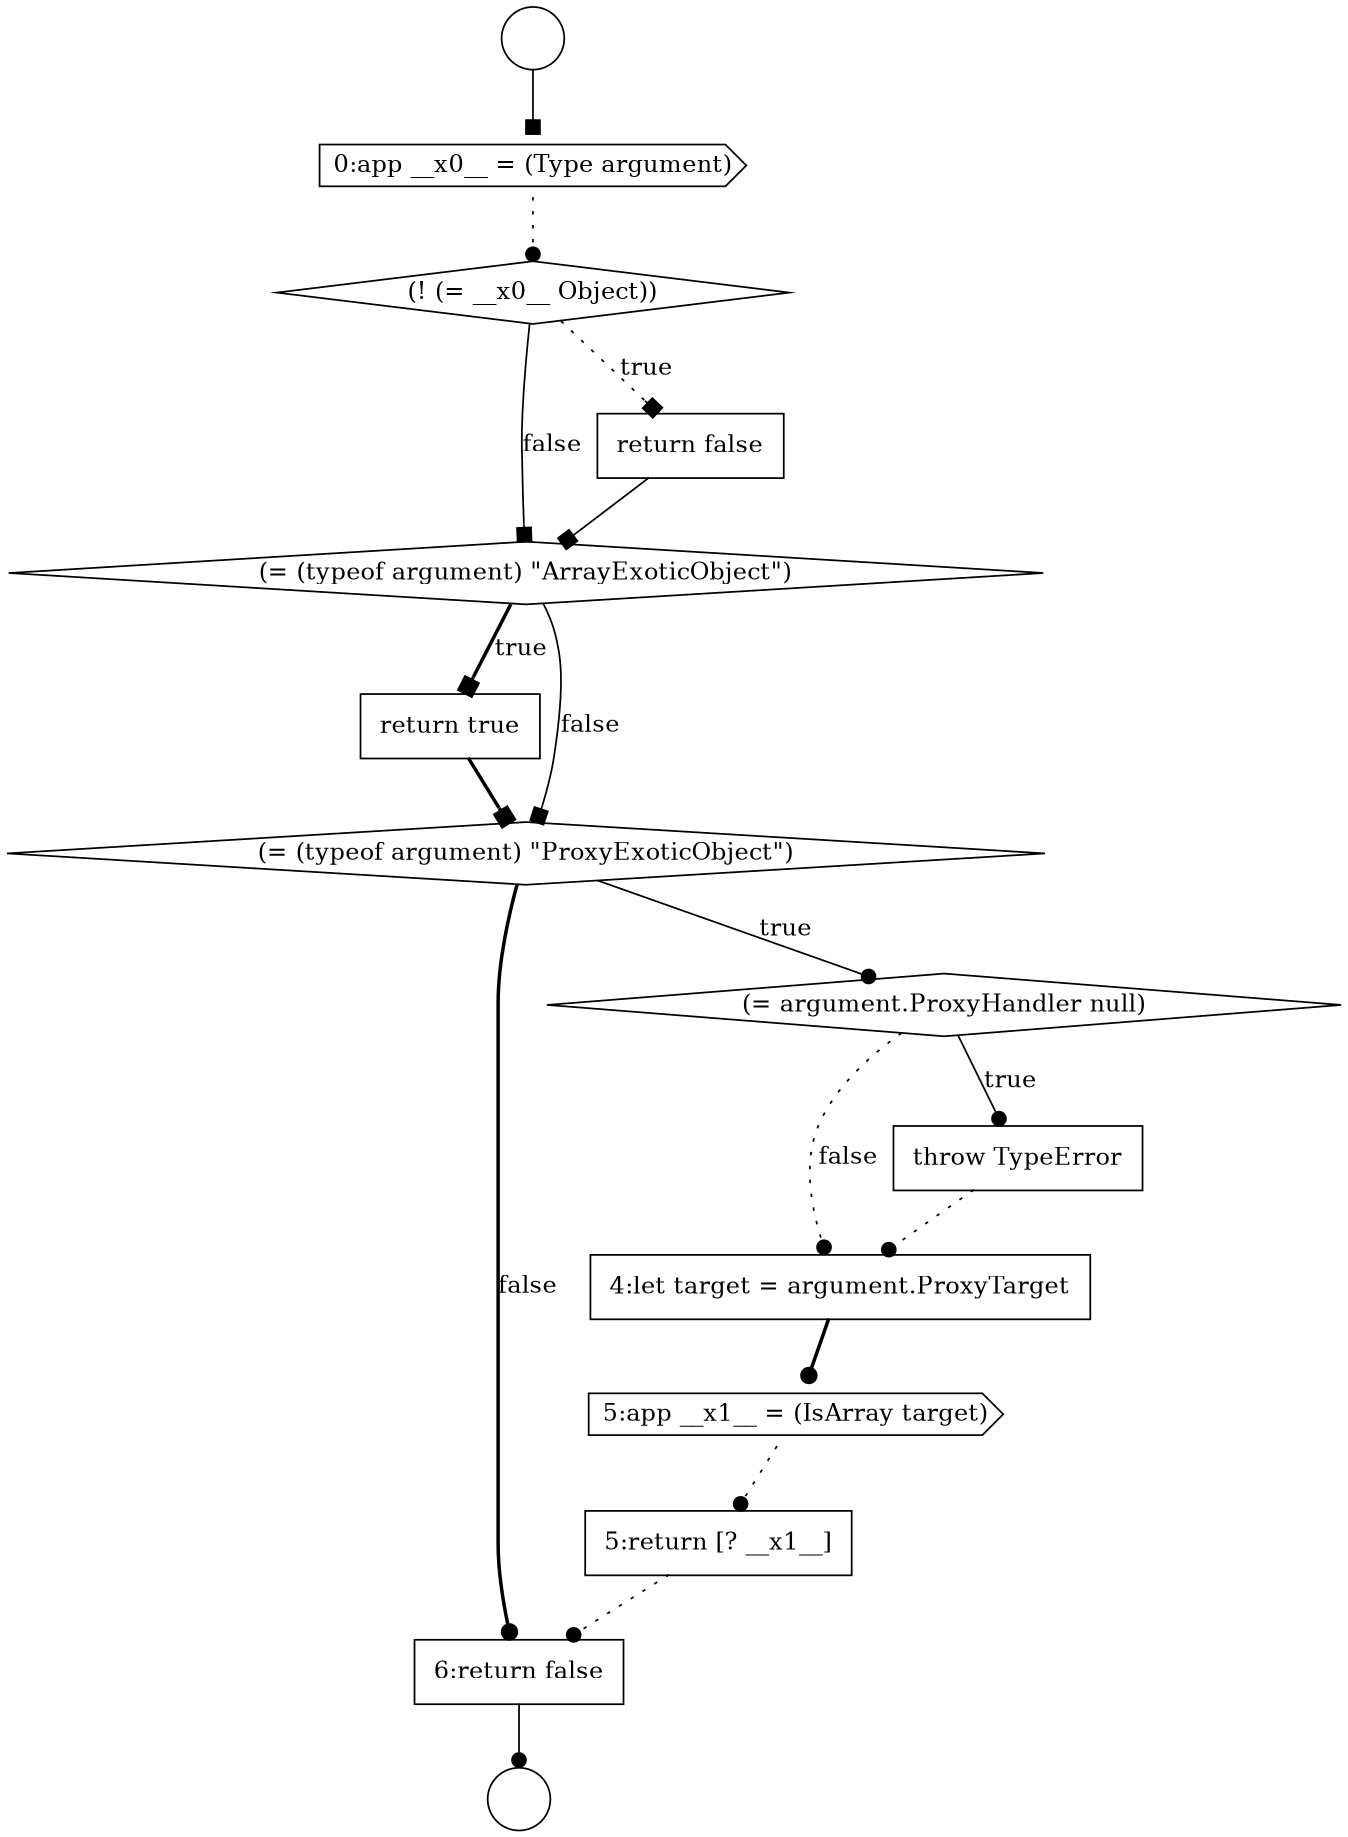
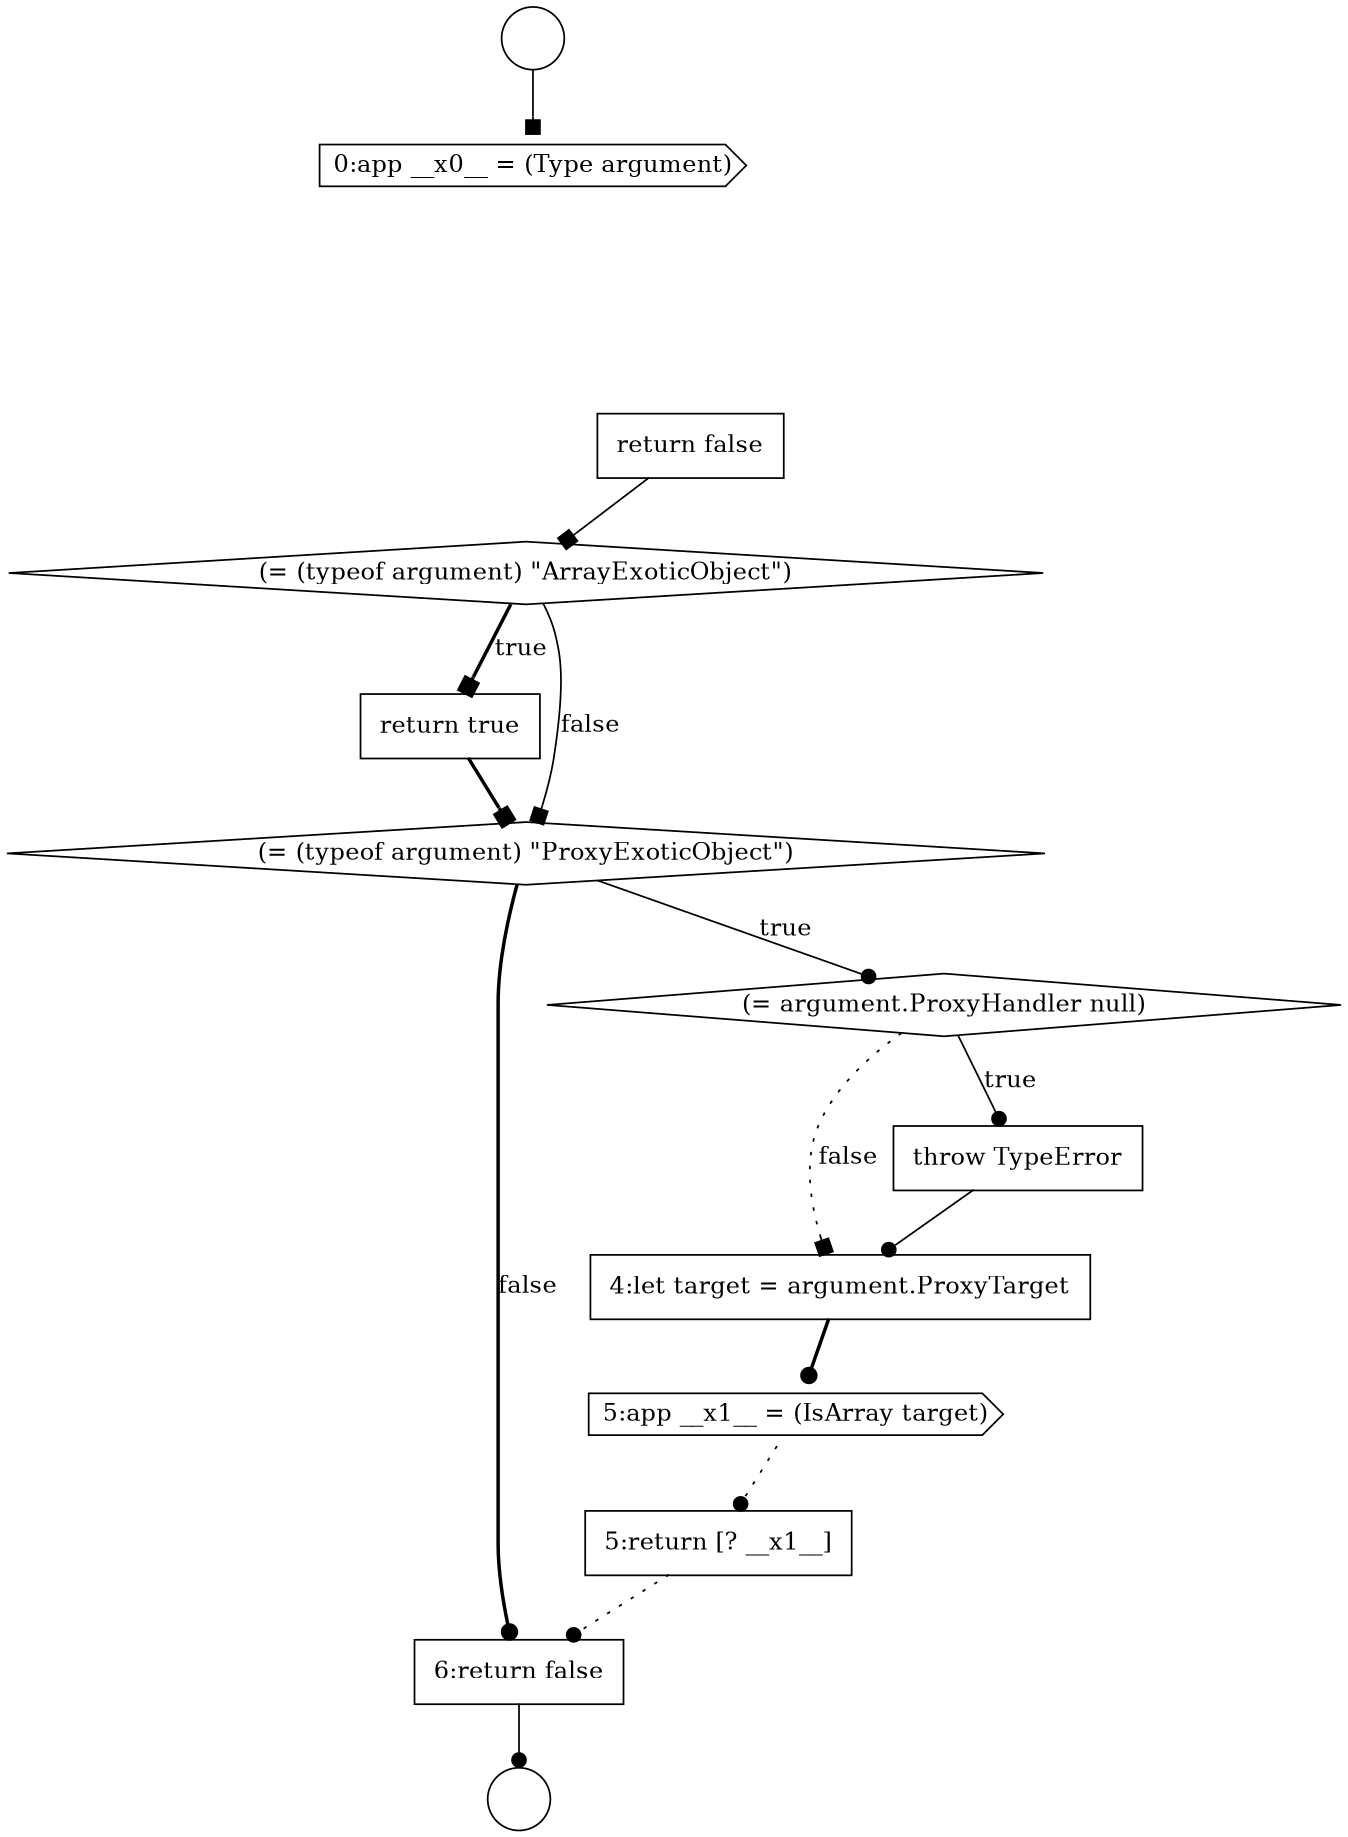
node "(! (= __x0__ Object))": removed
edge "(= argument.ProxyHandler null)" -> "4:let target = argument.ProxyTarget": arrowhead dot -> box
edge "throw TypeError" -> "4:let target = argument.ProxyTarget": style dotted -> solid
